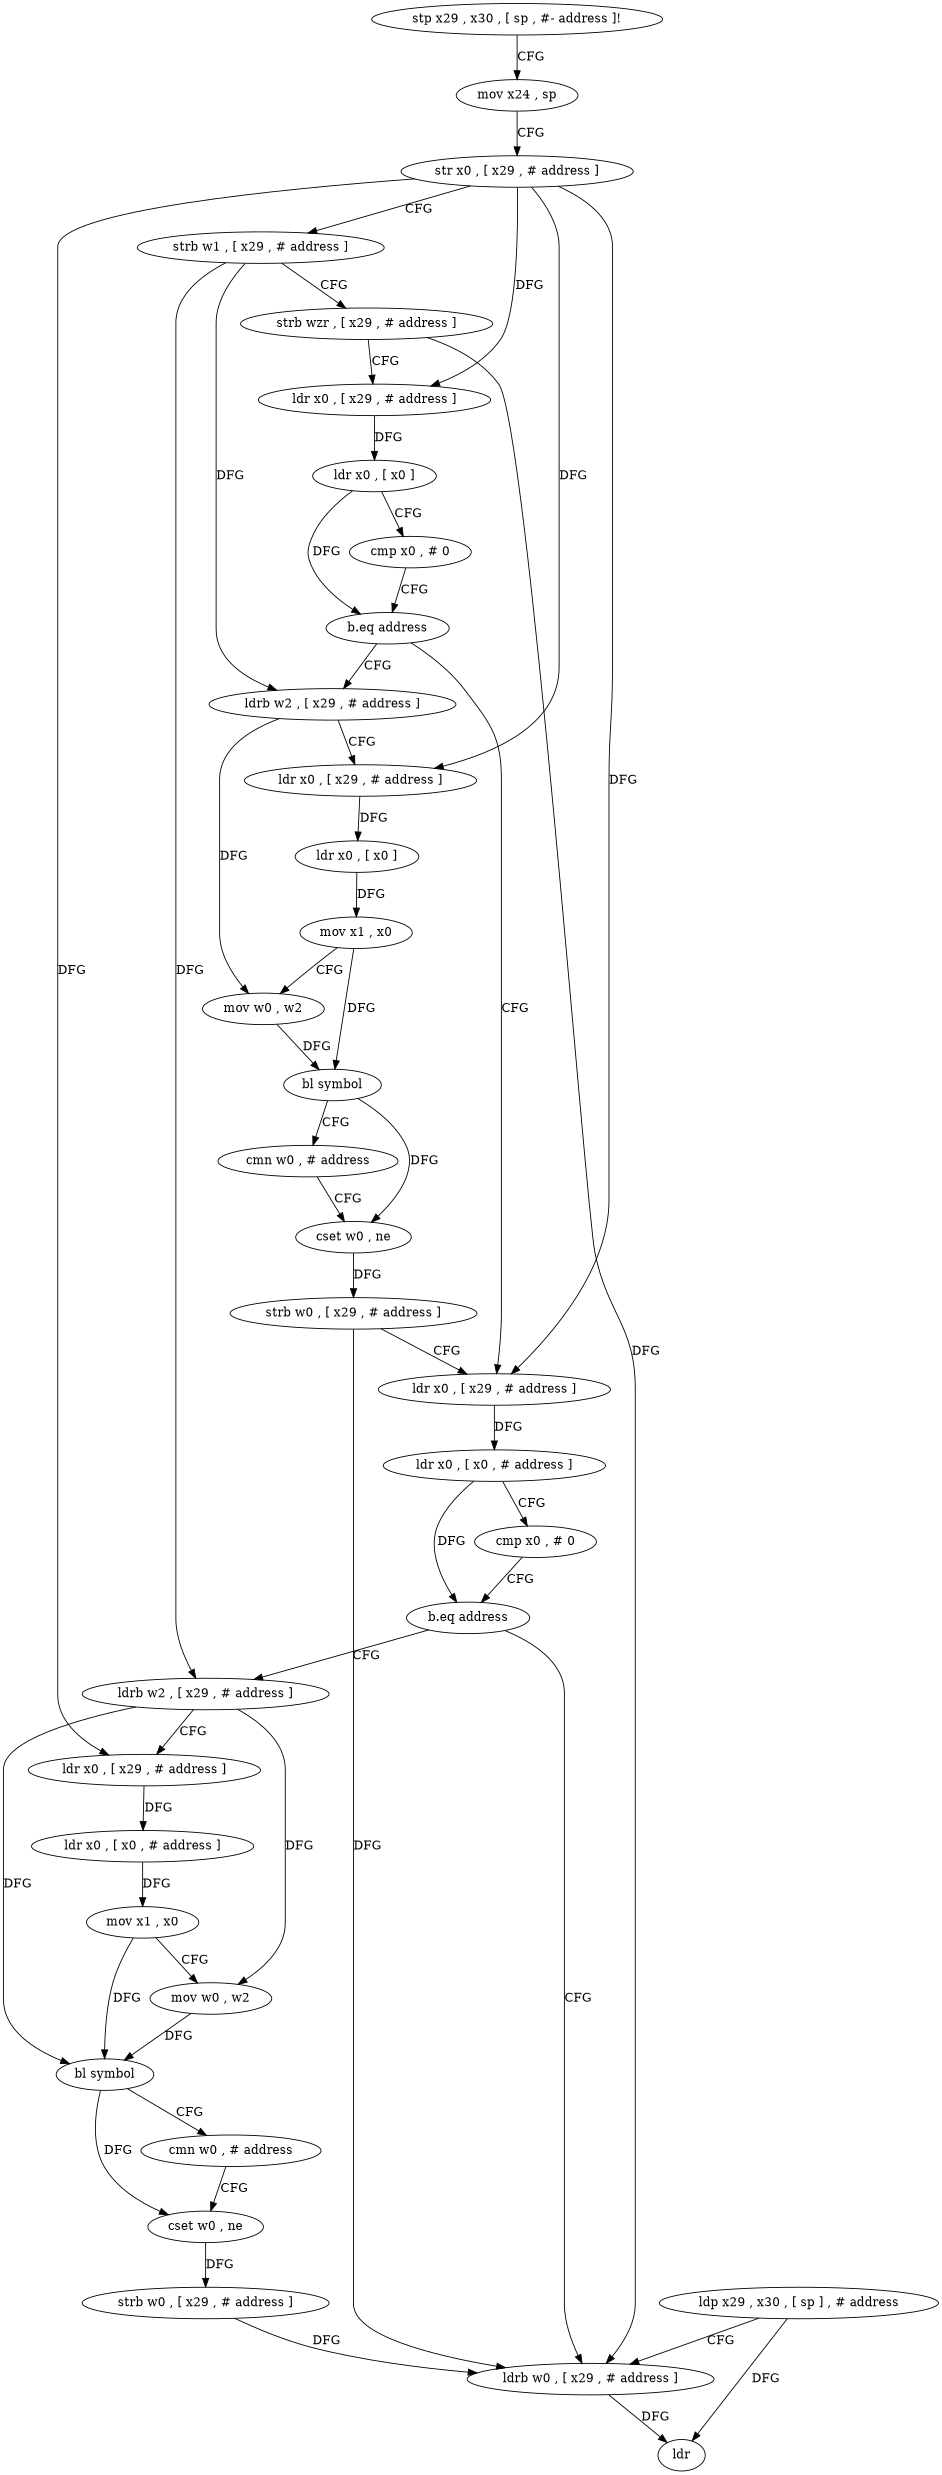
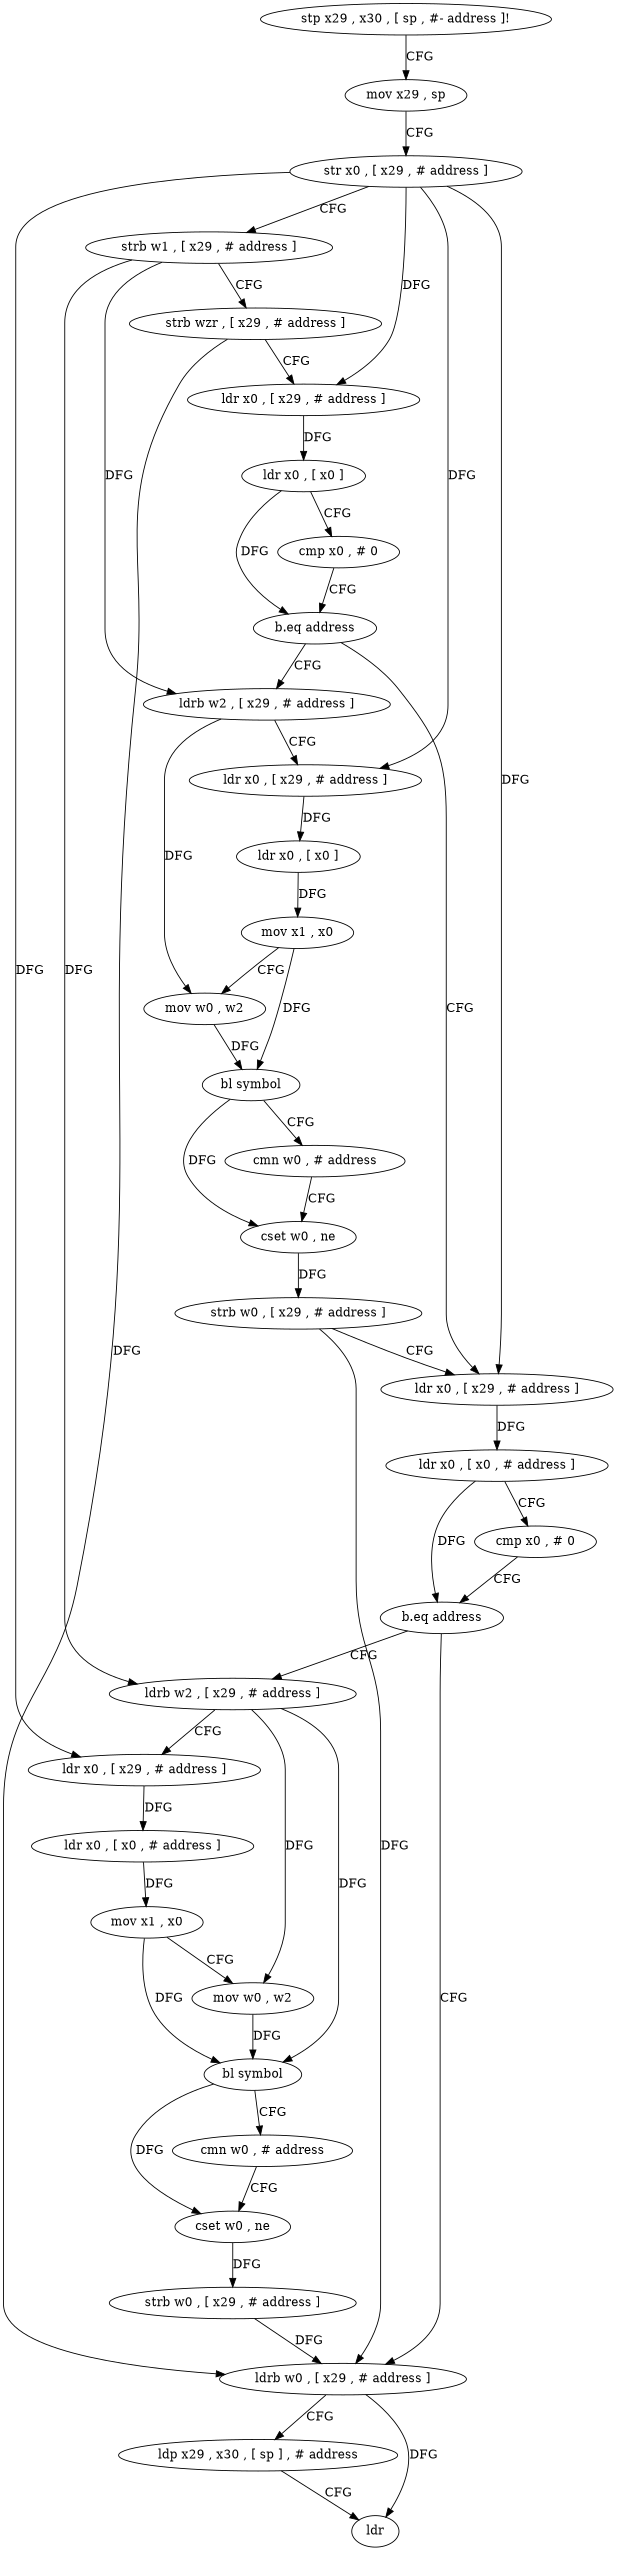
node "mov x24 , sp": label "mov x24 , sp" -> "mov x29 , sp"
edge "ldp x29 , x30 , [ sp ] , # address" -> "ldrb w0 , [ x29 , # address ]": reversed
edge "ldp x29 , x30 , [ sp ] , # address" -> "ldr": label "DFG" -> "CFG"
